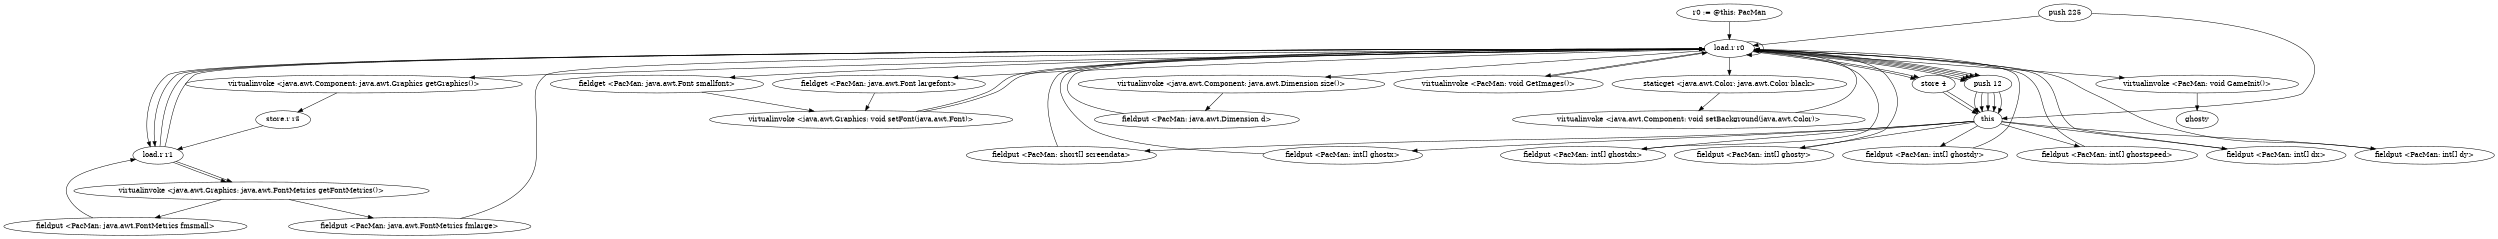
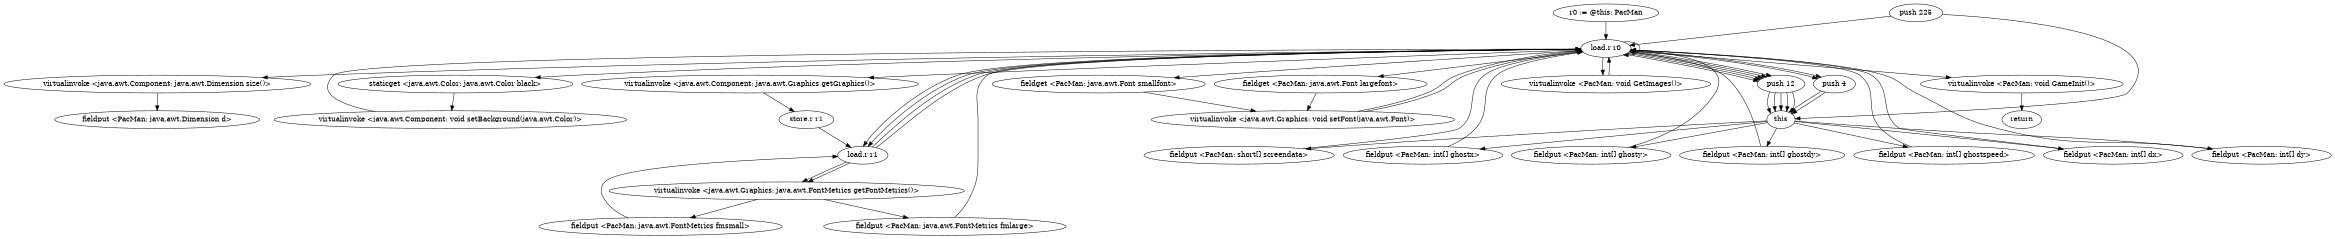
edge "fieldput <PacMan: java.awt.Dimension d>" -> "load.r r0": removed
node "store 4": label "store 4" -> "push 4"
node "store.r r5": label "store.r r5" -> "store.r r1"
node "ghosty": label "ghosty" -> "return"
node "fieldput <PacMan: int[] ghostdx>": removed
